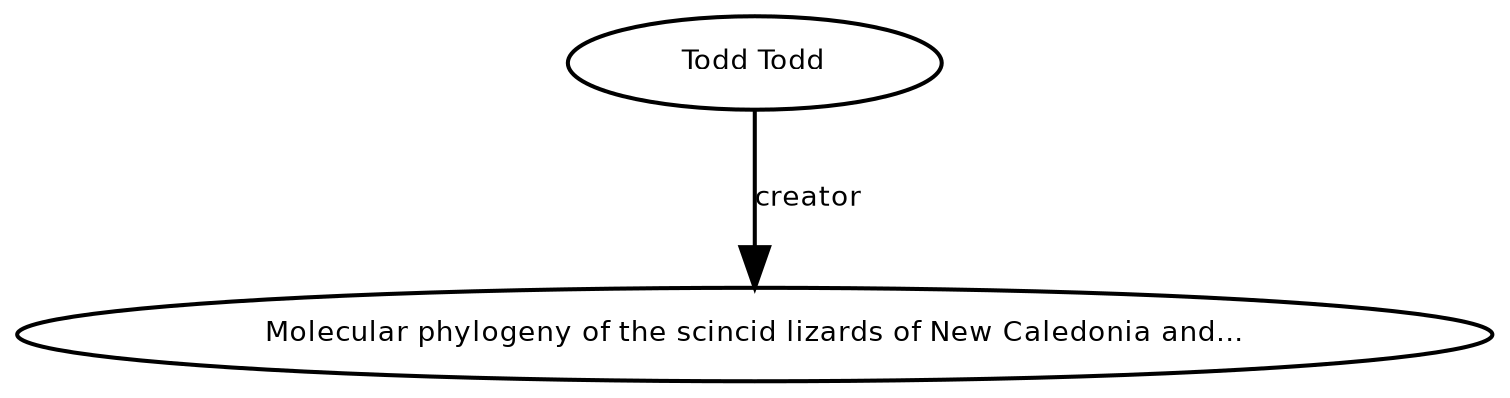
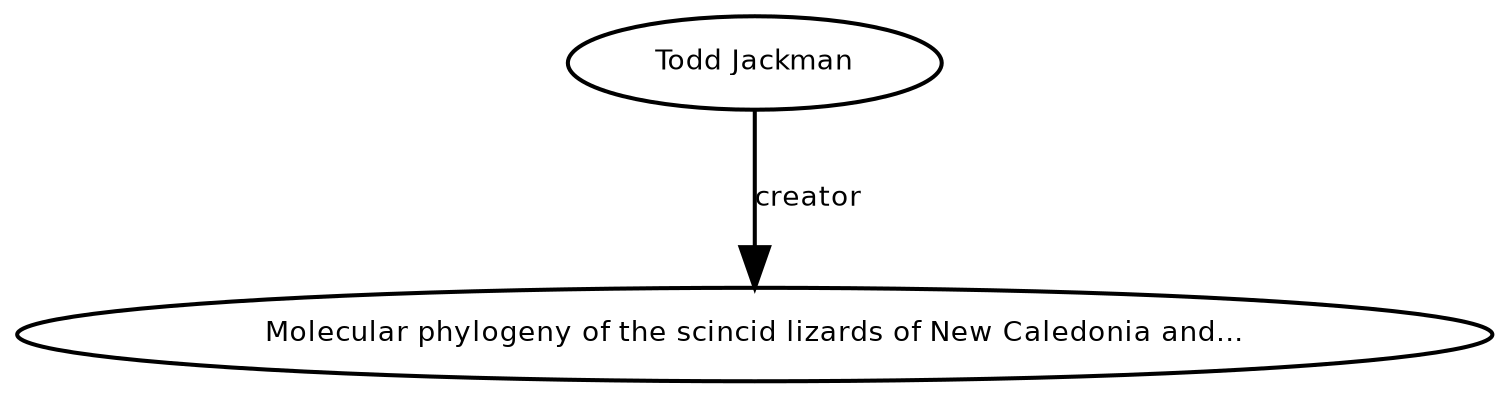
node "Todd Todd": label "Todd Todd" -> "Todd Jackman"
